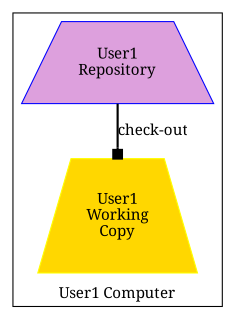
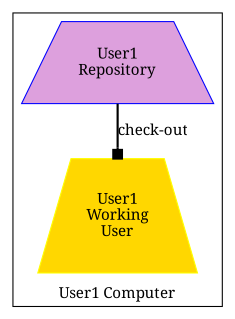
node "User1 Working Copy": label "User1 Working Copy" -> "User1 Working User"
